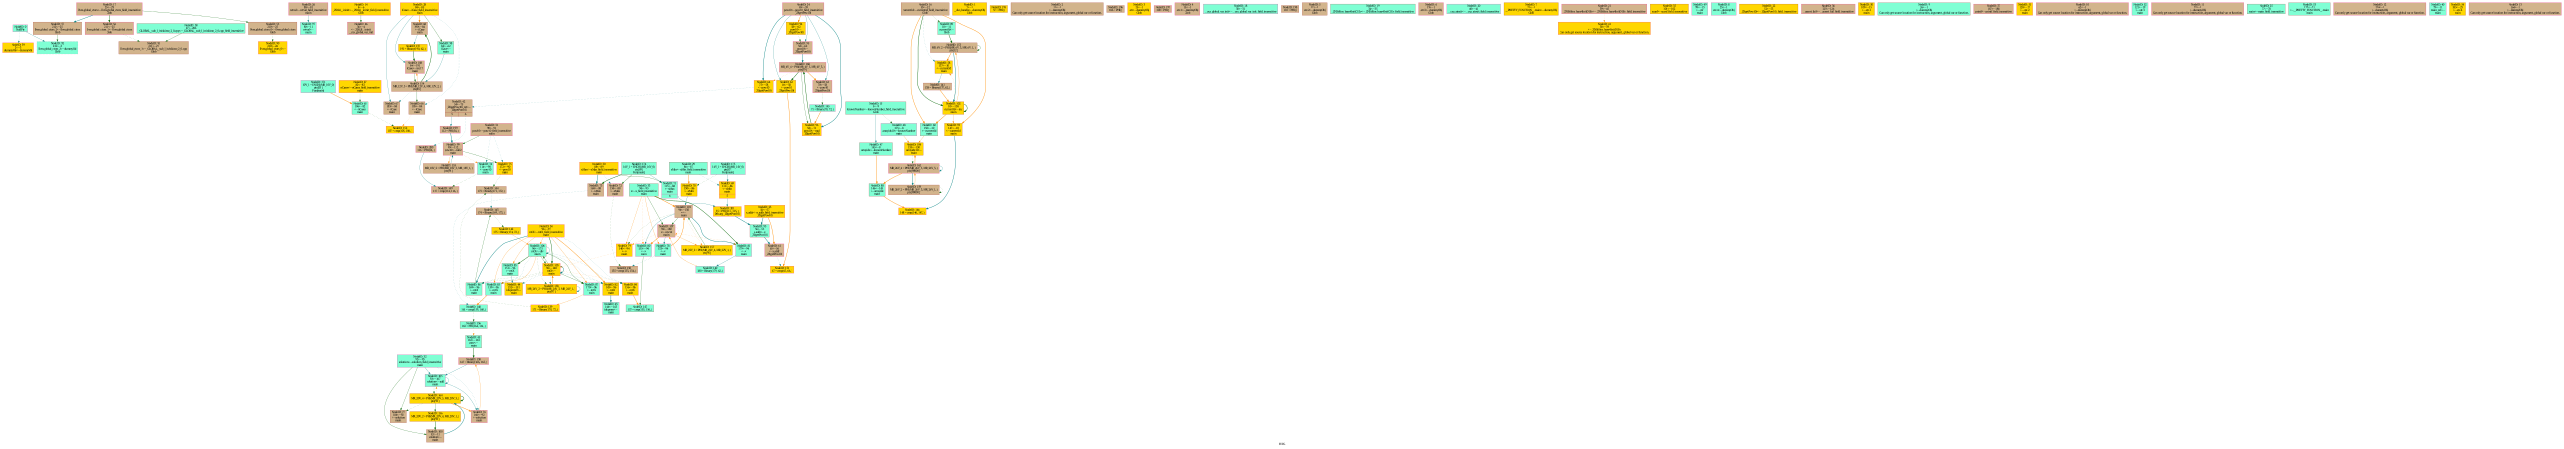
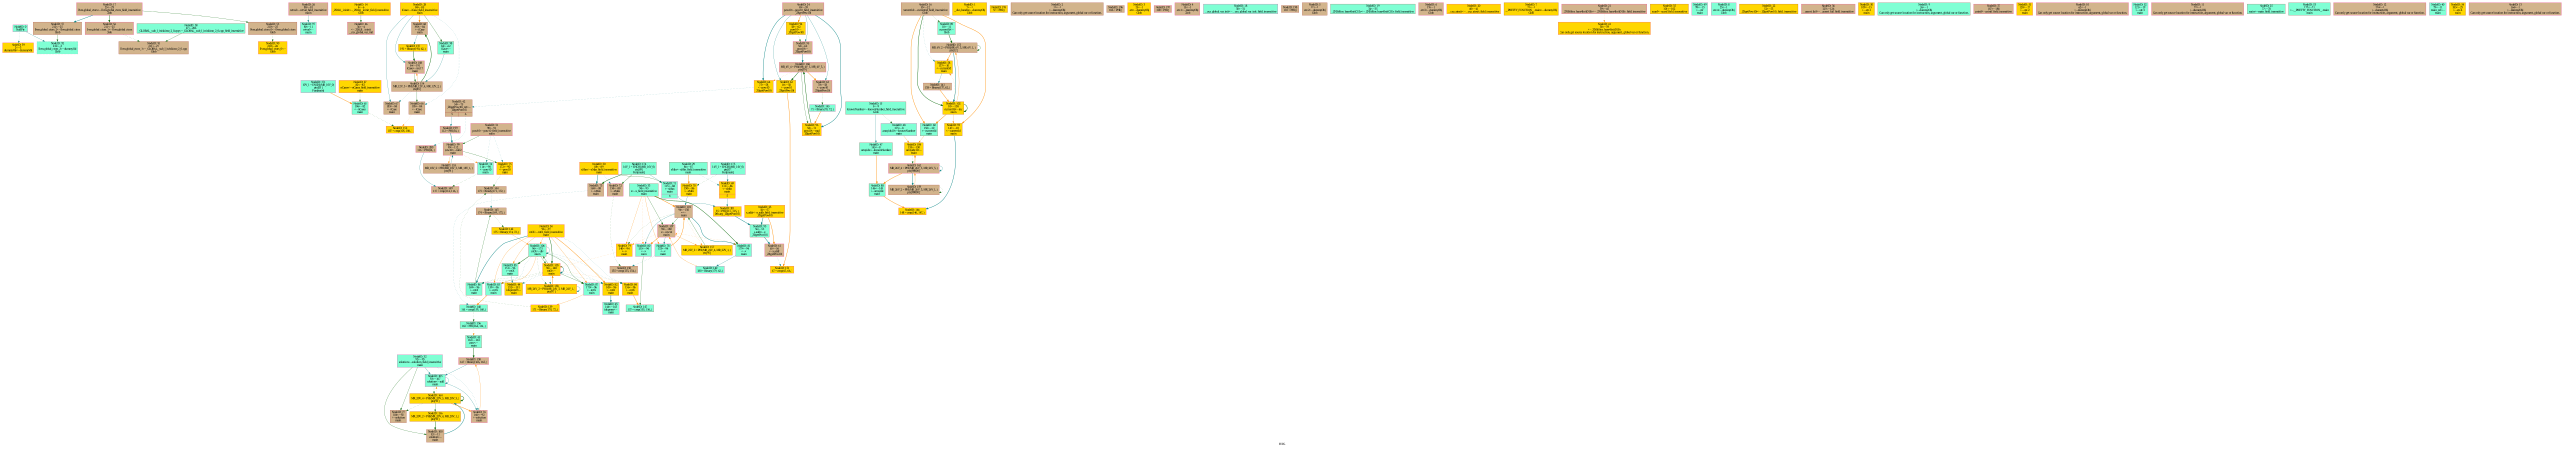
node "NodeID: 20": fillcolor aquamarine -> gold
